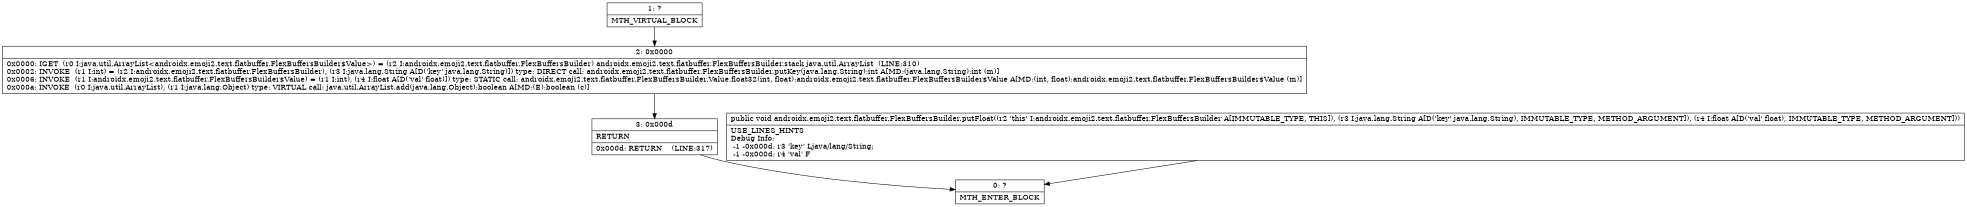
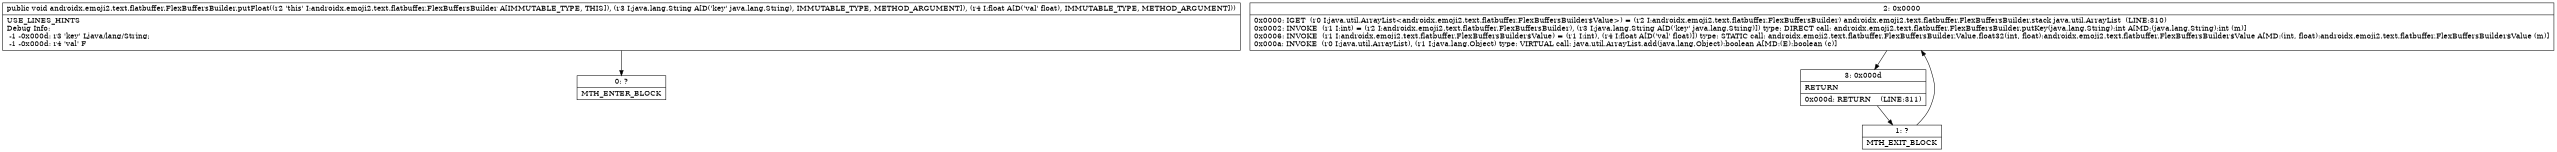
node "1: ?": text "MTH_VIRTUAL_BLOCK" -> "MTH_EXIT_BLOCK"
node "3: 0x000d": text "0x000d: RETURN    (LINE:317)" -> "0x000d: RETURN    (LINE:311)"
edge "3: 0x000d" -> "0: ?": now "3: 0x000d" -> "1: ?"
